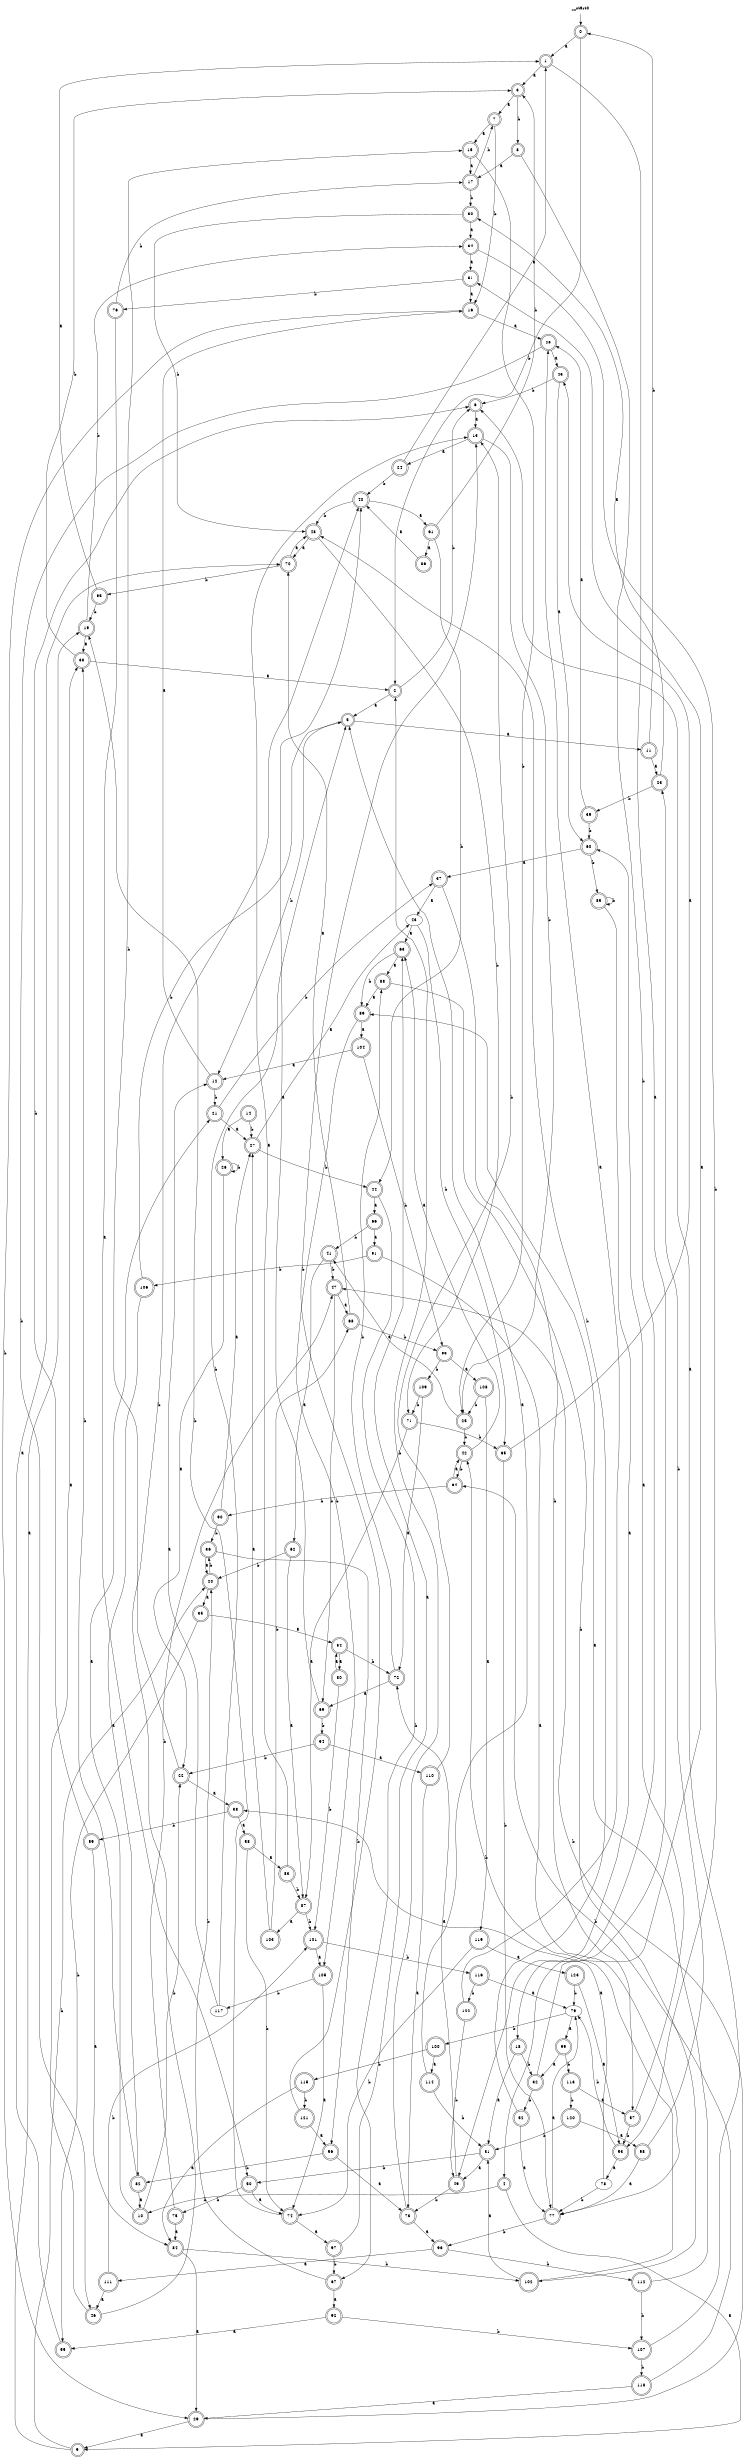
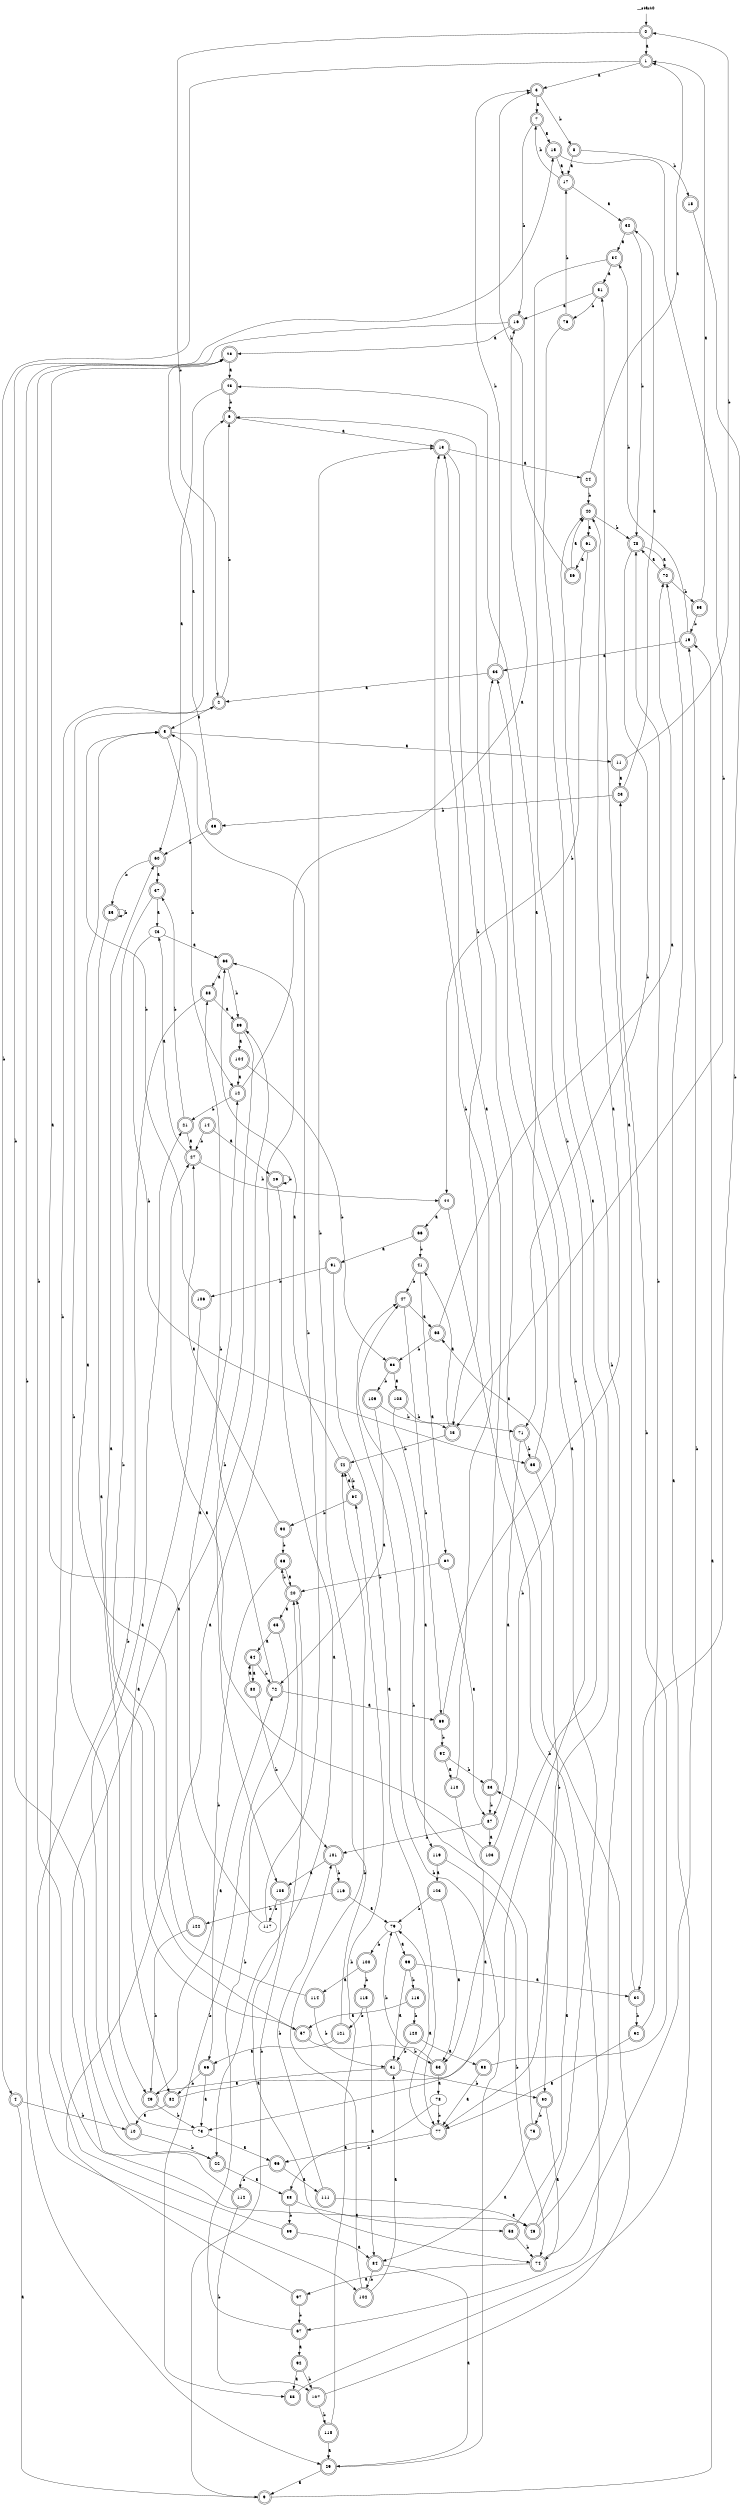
edge "17" -> "30": label "b" -> "a"
edge "61" -> "3": now "86" -> "3"
edge "1" -> "4": label "a" -> "b"
edge "94" -> "22": now "94" -> "83"
edge "18" -> "31": now "99" -> "31"
node "73": shape doublecircle -> ellipse
